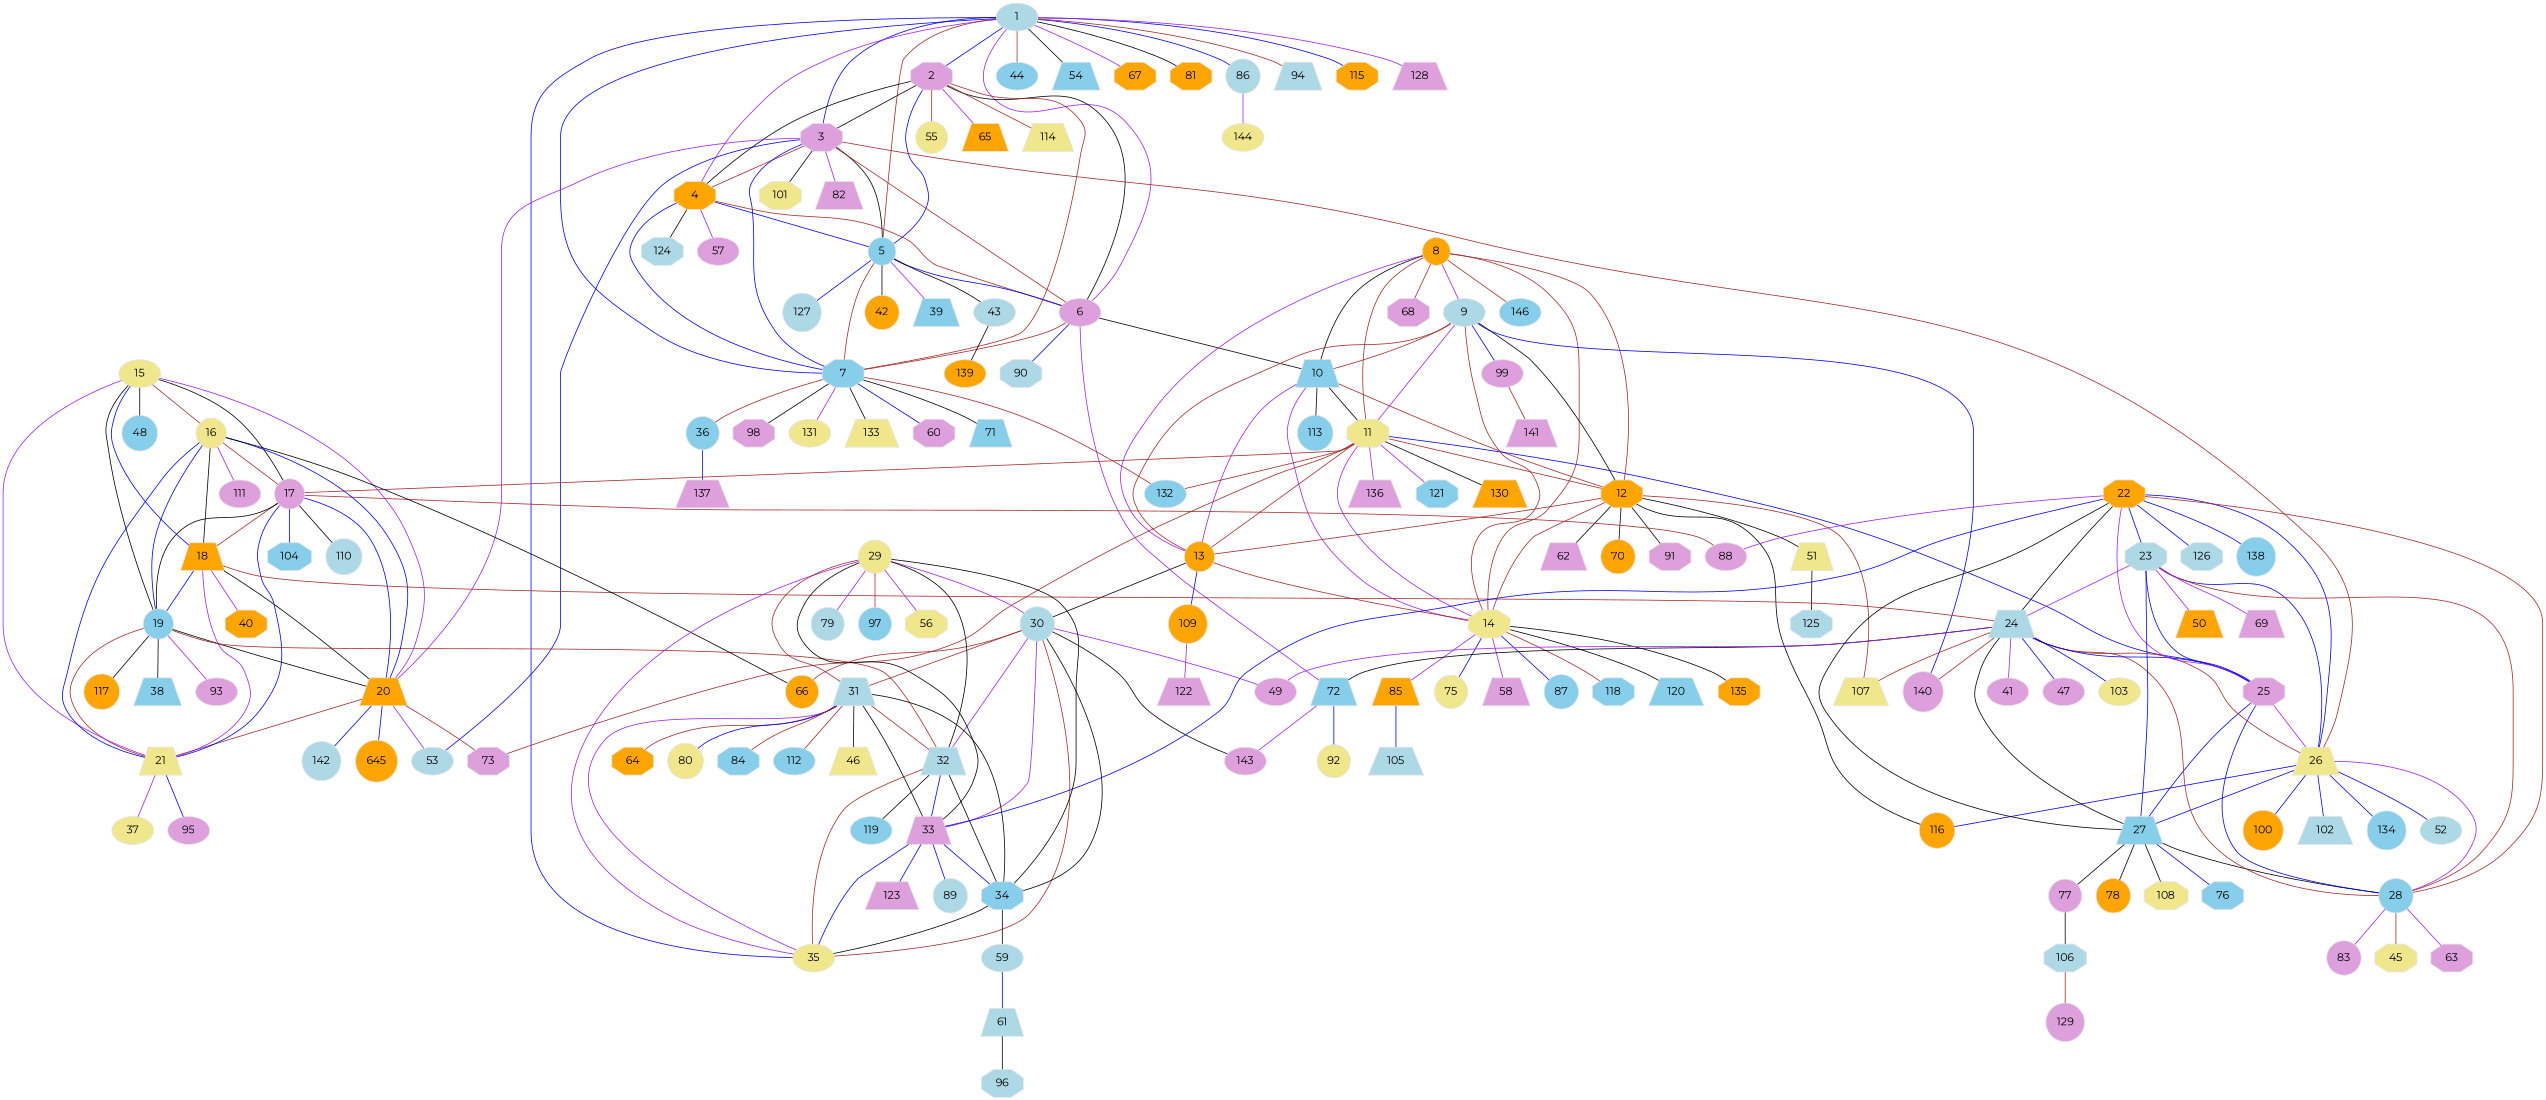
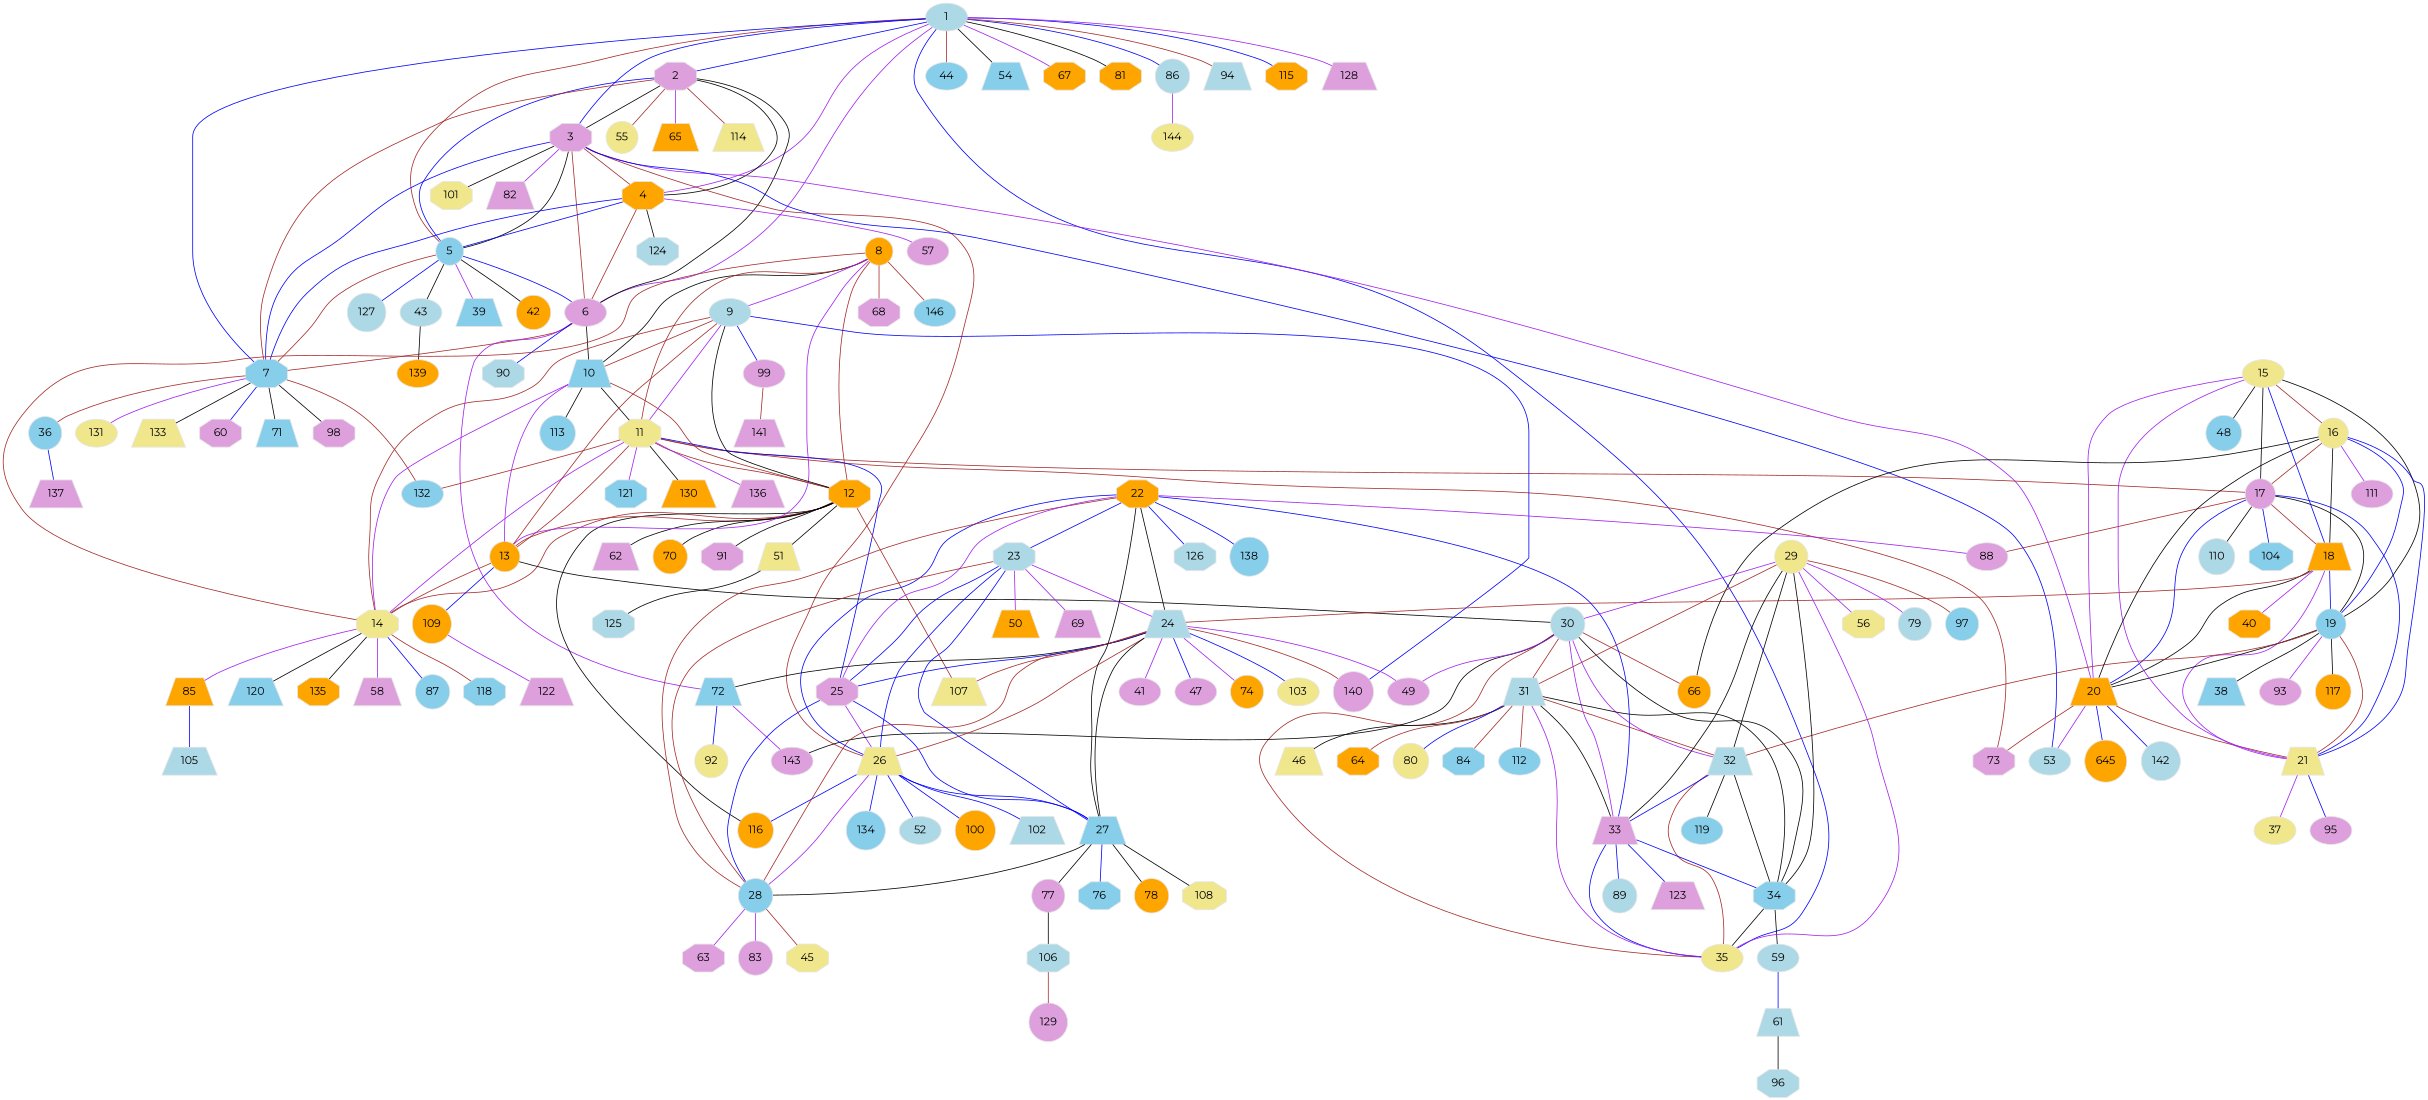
edge "16" -- "20": color blue -> black
node "74": added
node "75": removed
